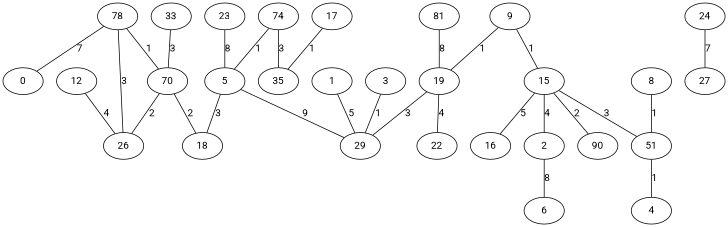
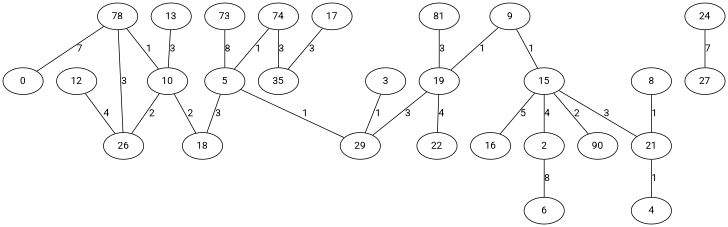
node "33": label "33" -> "13"
node "23": label "23" -> "73"
edge "17" -- "35": label "1" -> "3"
edge "81" -- "19": label "8" -> "3"
node "70": label "70" -> "10"
node "1": removed
edge "5" -- "29": label "9" -> "1"
node "51": label "51" -> "21"
